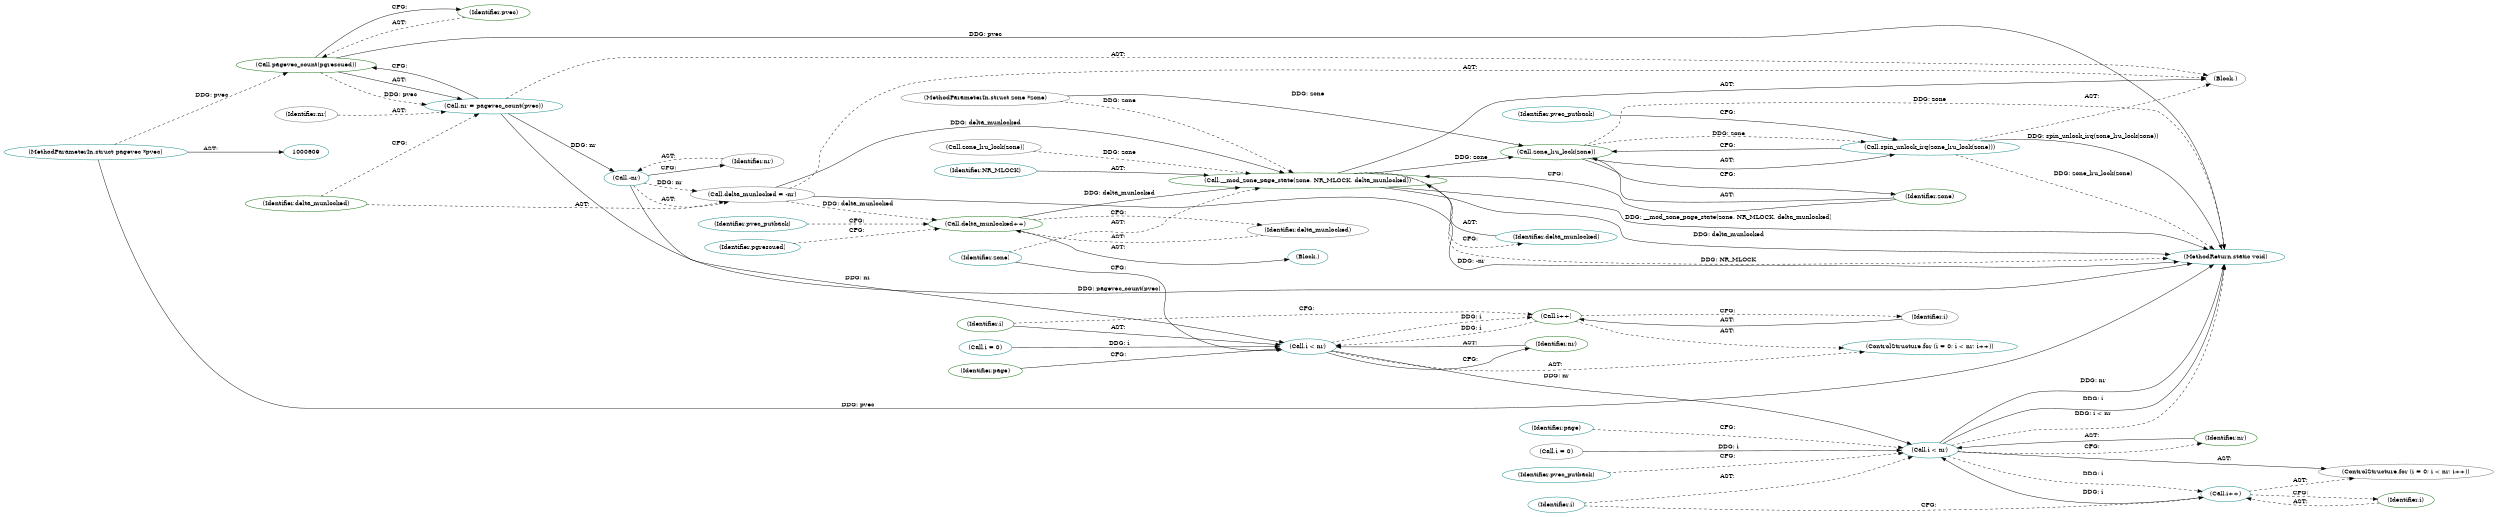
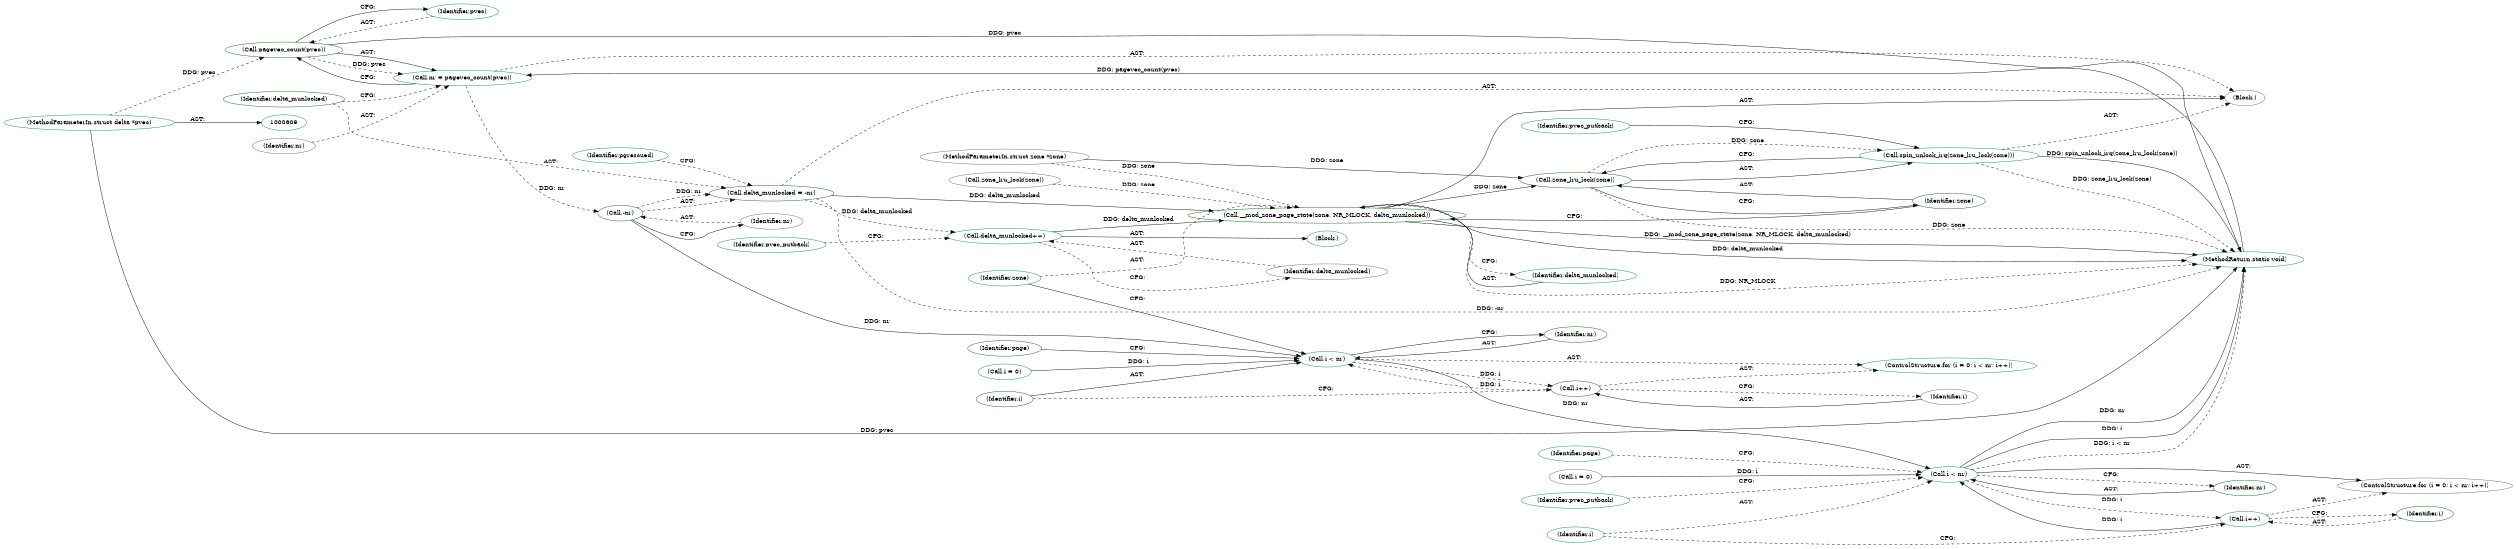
node "(Identifier,pvec)": color darkgreen -> teal
node "(Call,pagevec_count(pgrescued))": label "(Call,pagevec_count(pgrescued))" -> "(Call,pagevec_count(pvec))"
edge "(Call,nr = pagevec_count(pvec))" -> "(Call,-nr)": style solid -> dashed
node "(MethodParameterIn,struct pagevec *pvec)": label "(MethodParameterIn,struct pagevec *pvec)" -> "(MethodParameterIn,struct delta *pvec)"
node "(Identifier,NR_MLOCK)": removed
node "(Call,-nr)": color teal -> darkgreen
node "(Call,delta_munlocked = -nr)": color gray40 -> darkgreen
node "(Call,delta_munlocked++)": color darkgreen -> teal
edge "(Identifier,pgrescued)" -> "(Call,delta_munlocked++)": now "(Identifier,pgrescued)" -> "(Call,delta_munlocked = -nr)"
edge "(Call,delta_munlocked = -nr)" -> "(MethodReturn,static void)": style solid -> dashed
edge "(Call,nr = pagevec_count(pvec))" -> "(MethodReturn,static void)": reversed
